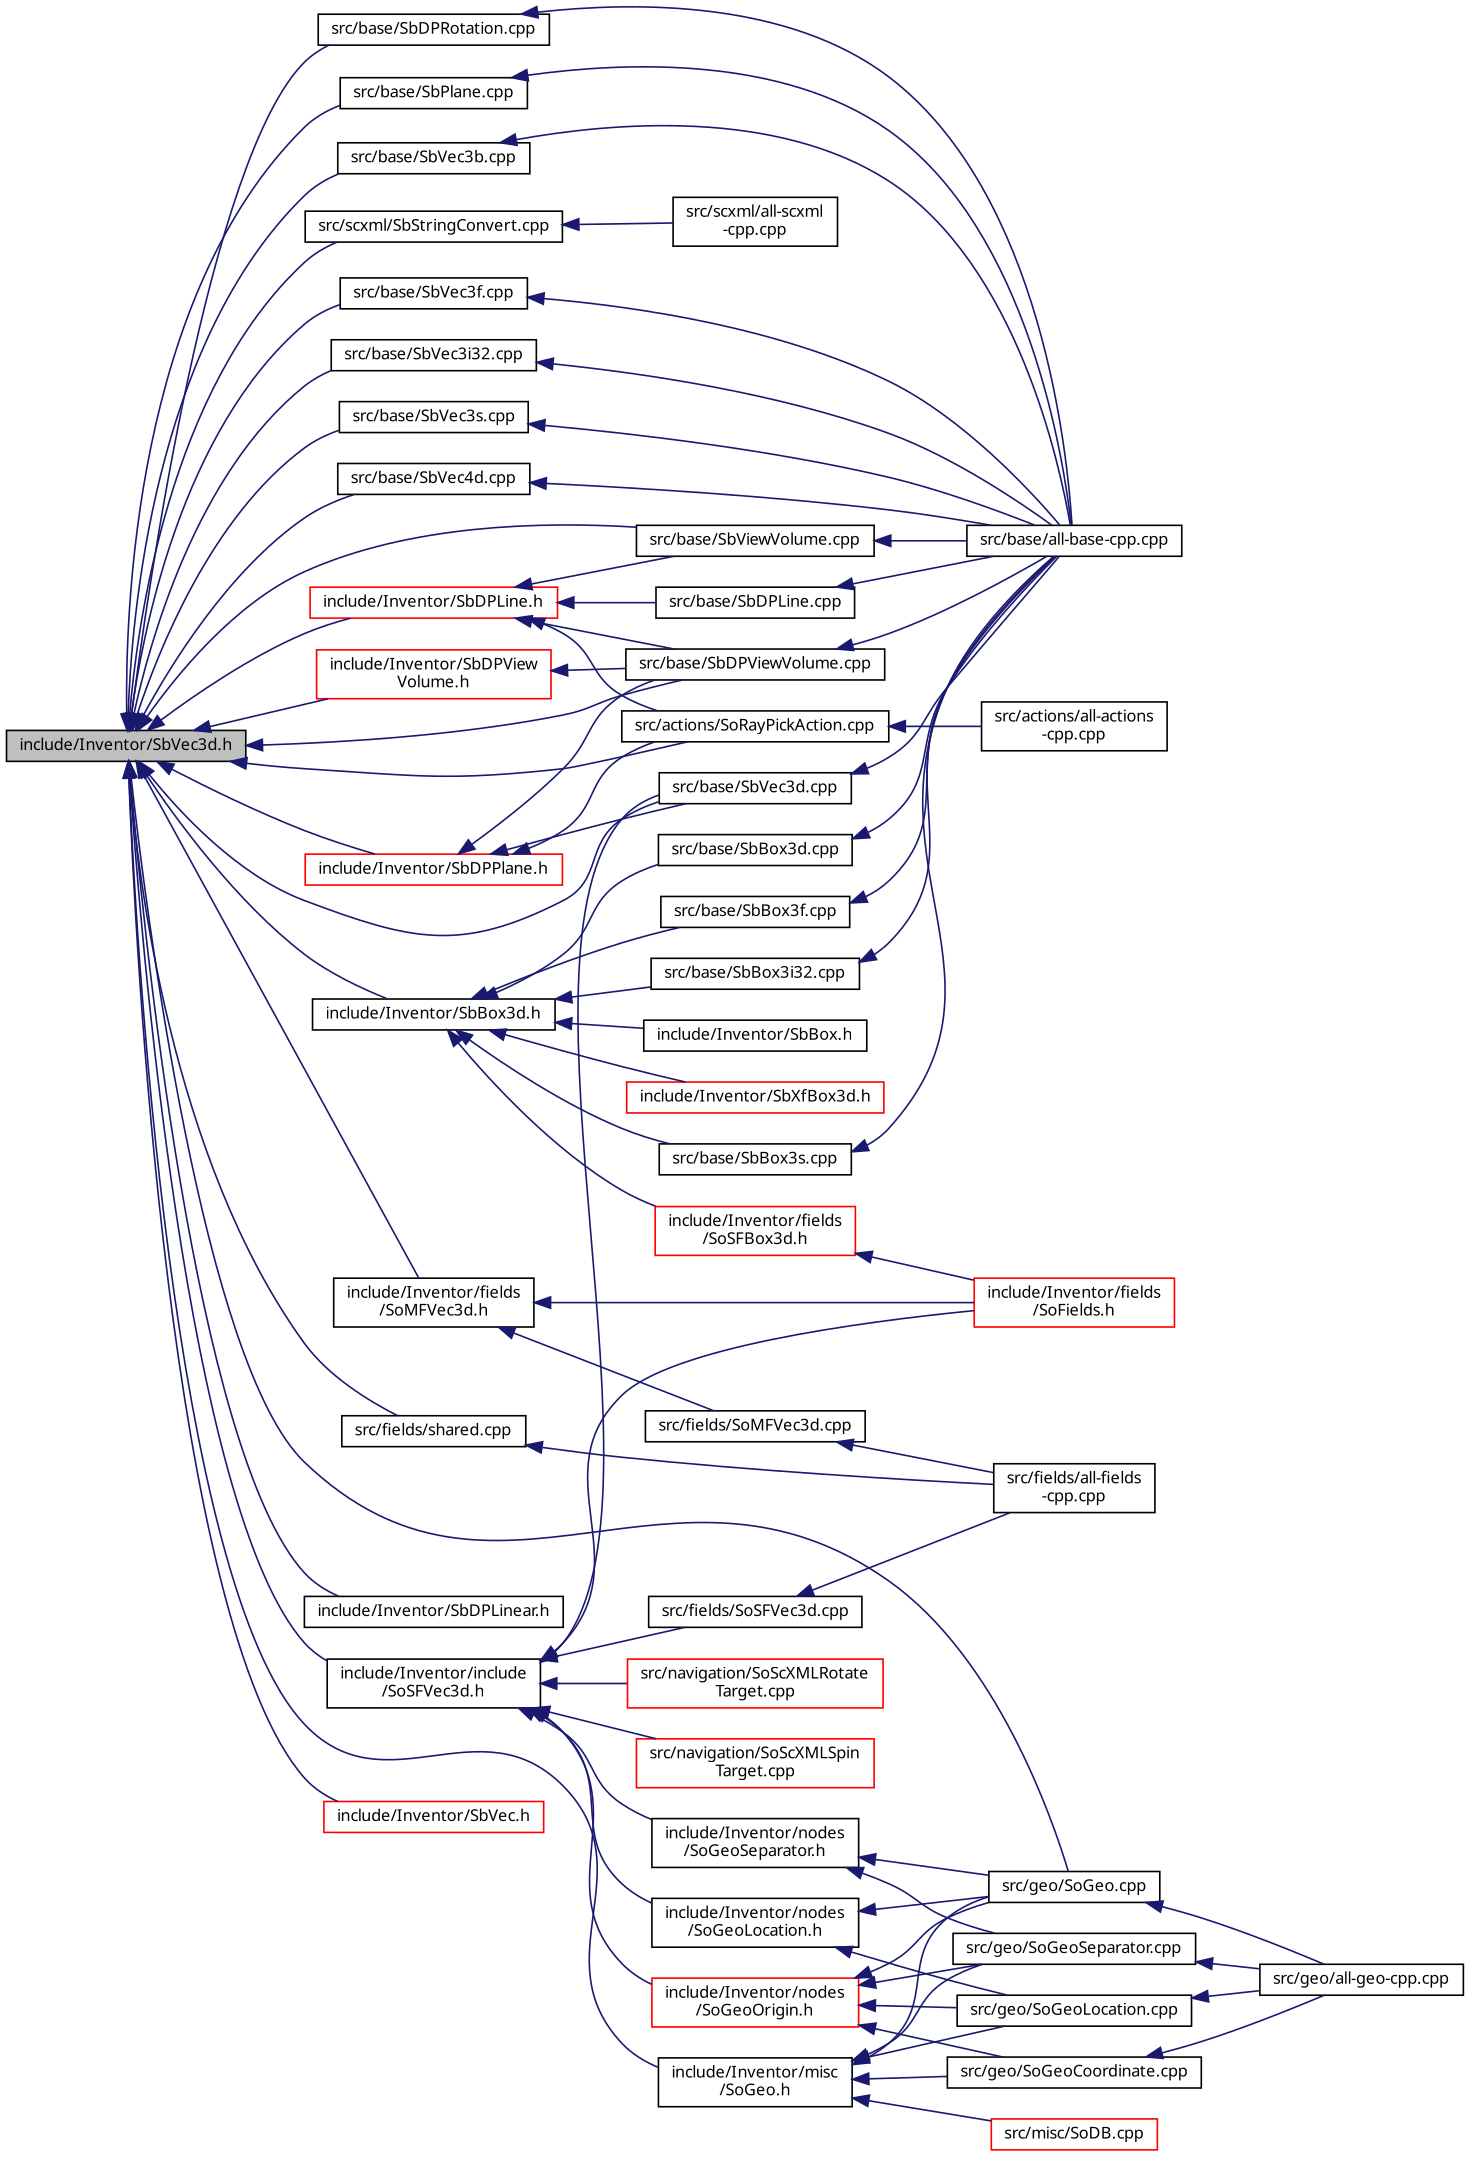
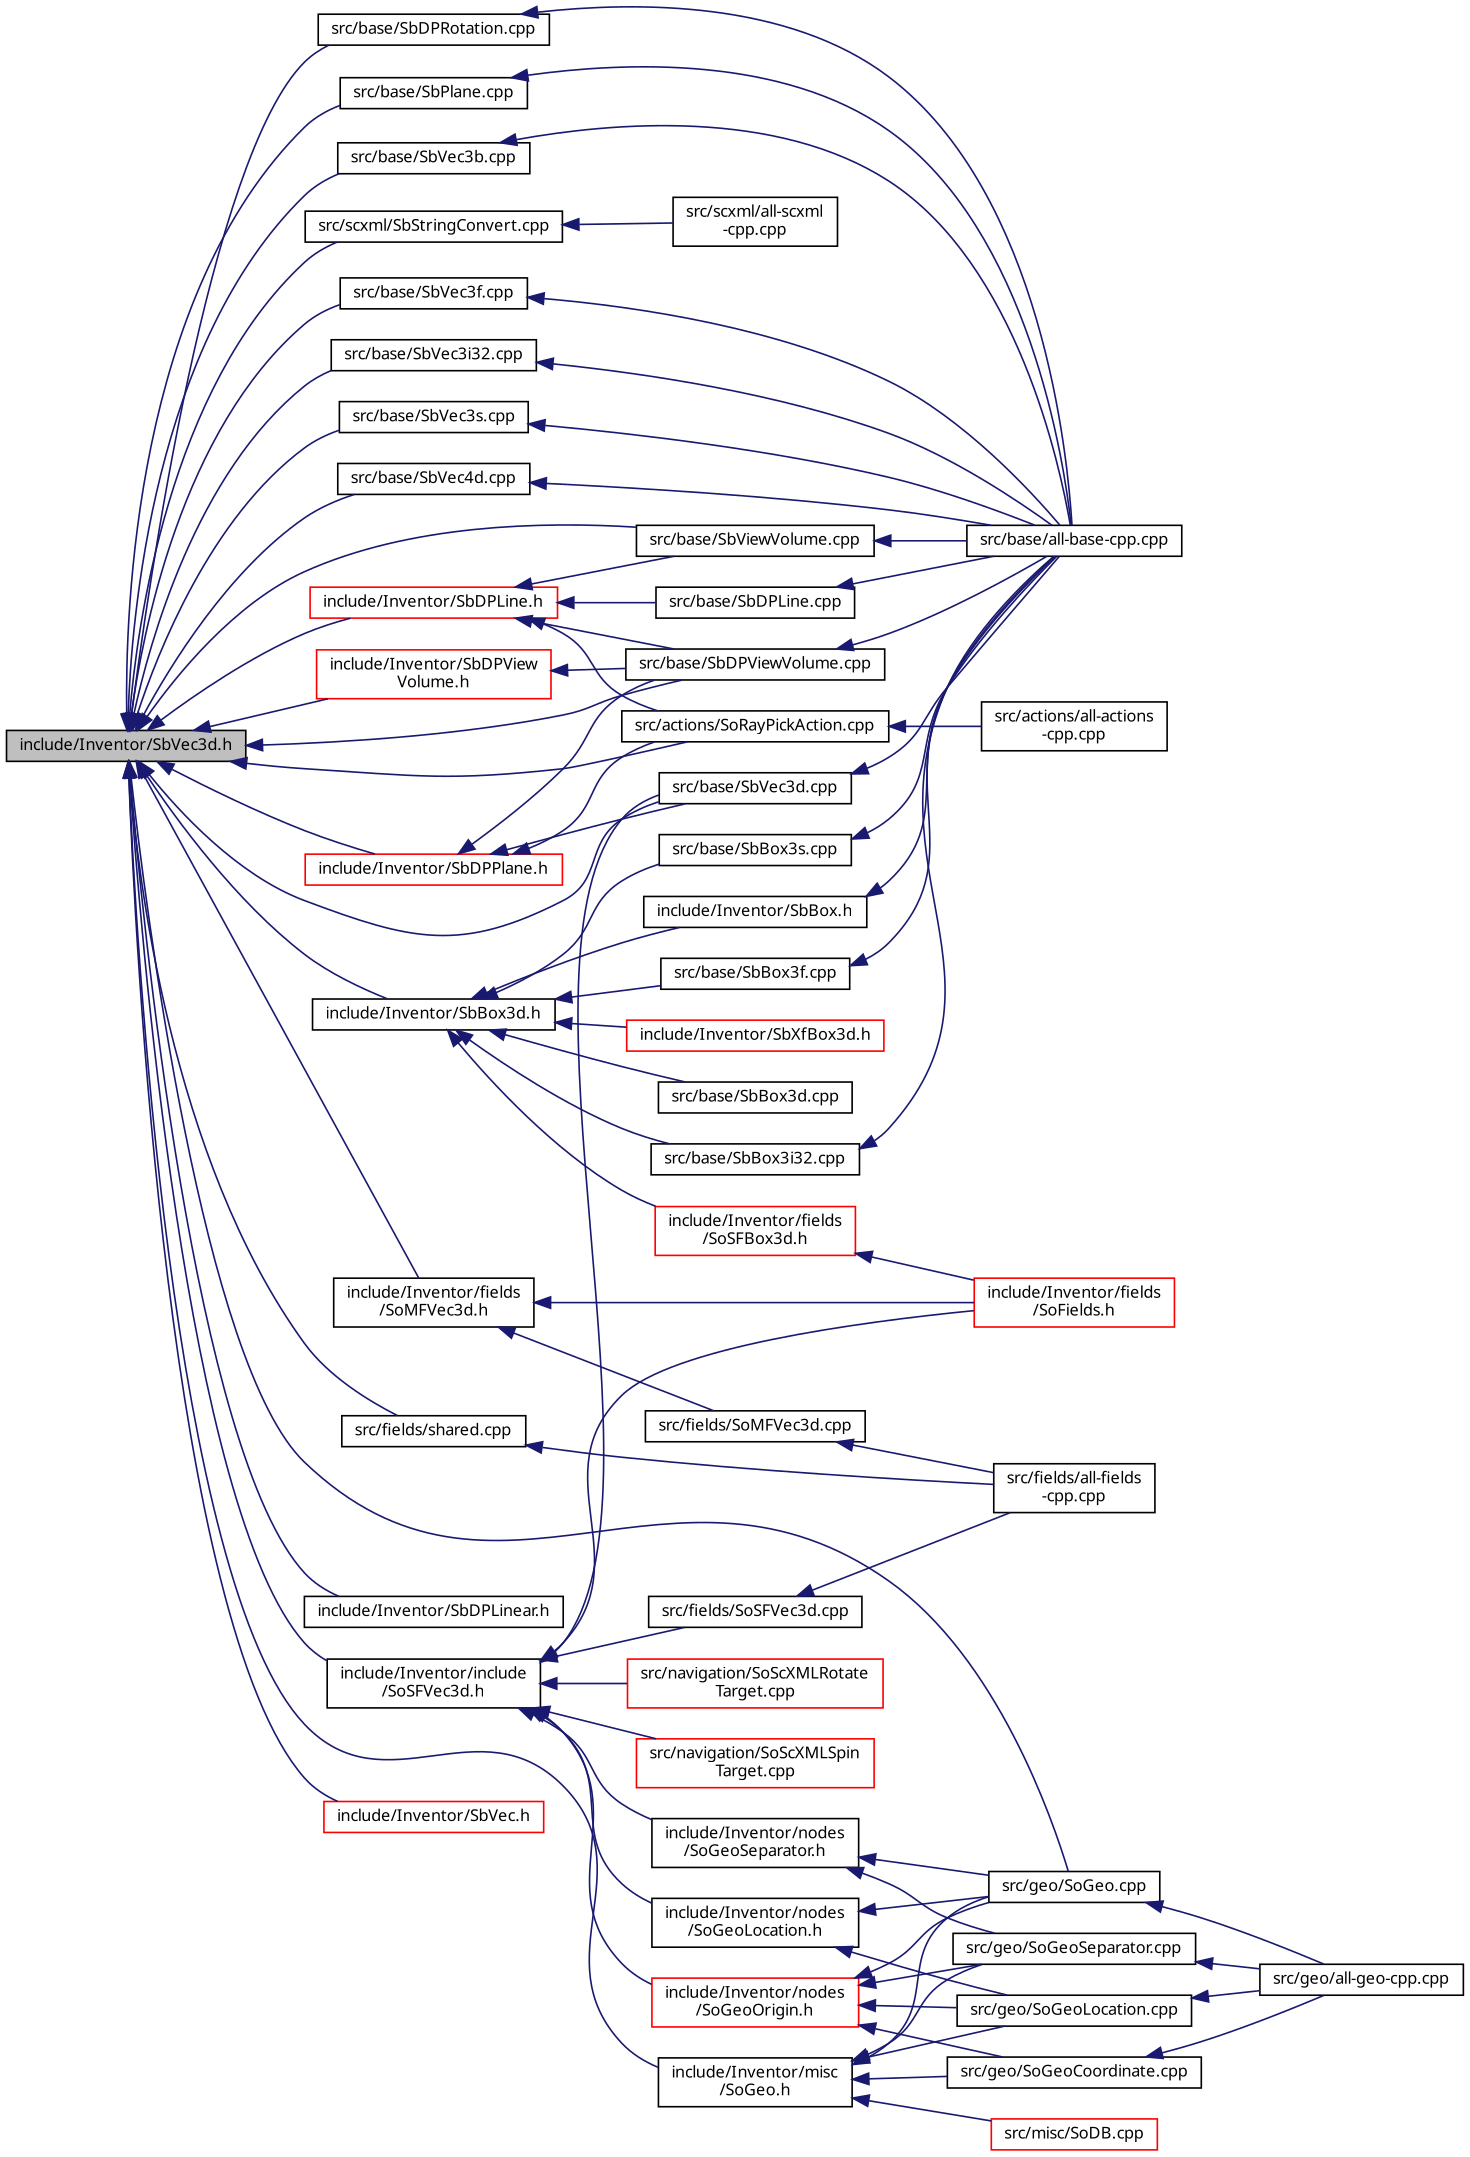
edge "src/base/all-base-cpp.cpp" -> "src/base/SbBox3d.cpp": now "src/base/all-base-cpp.cpp" -> "include/Inventor/SbBox.h"
